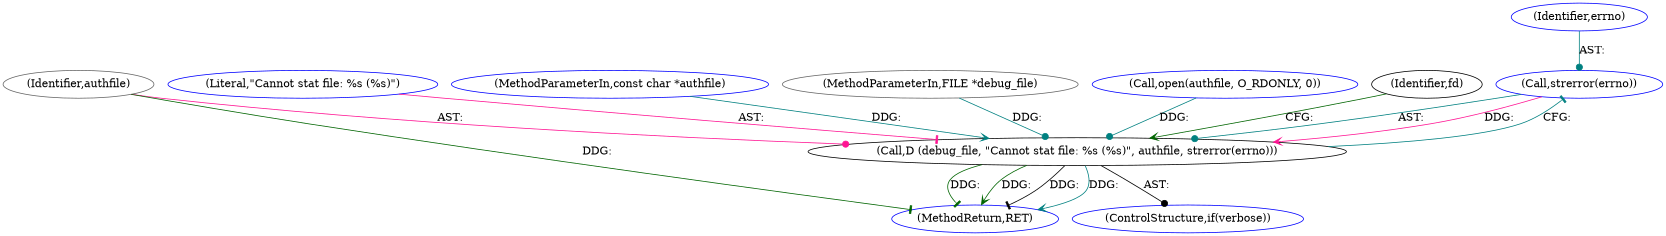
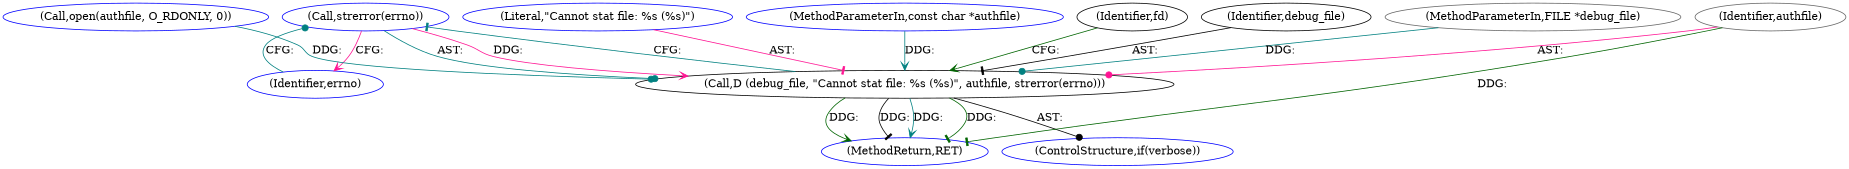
node "(Identifier,debug_file)": added
edge "(Call,strerror(errno))" -> "(Identifier,errno)": added, label "CFG:"
edge "(Identifier,errno)" -> "(Call,strerror(errno))": label "AST: " -> "CFG: "
